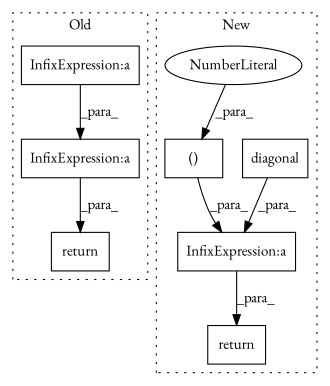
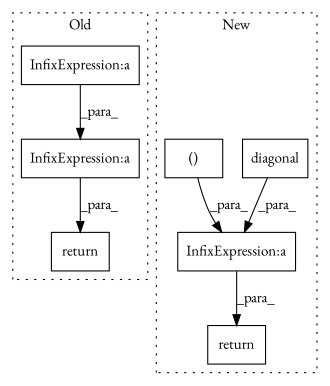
node "NumberLiteral": removed
